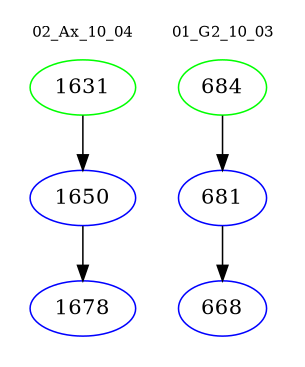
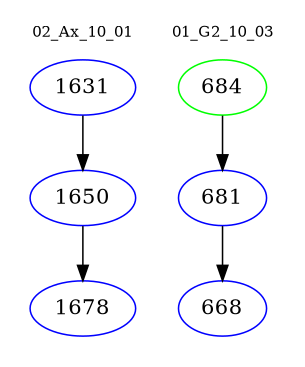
cluster "02_Ax_10_04": label "02_Ax_10_04" -> "02_Ax_10_01"
node "1631": color green -> blue
